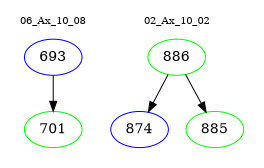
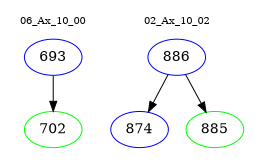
cluster "06_Ax_10_08": label "06_Ax_10_08" -> "06_Ax_10_00"
node "886": color green -> blue
node "701": label "701" -> "702"
